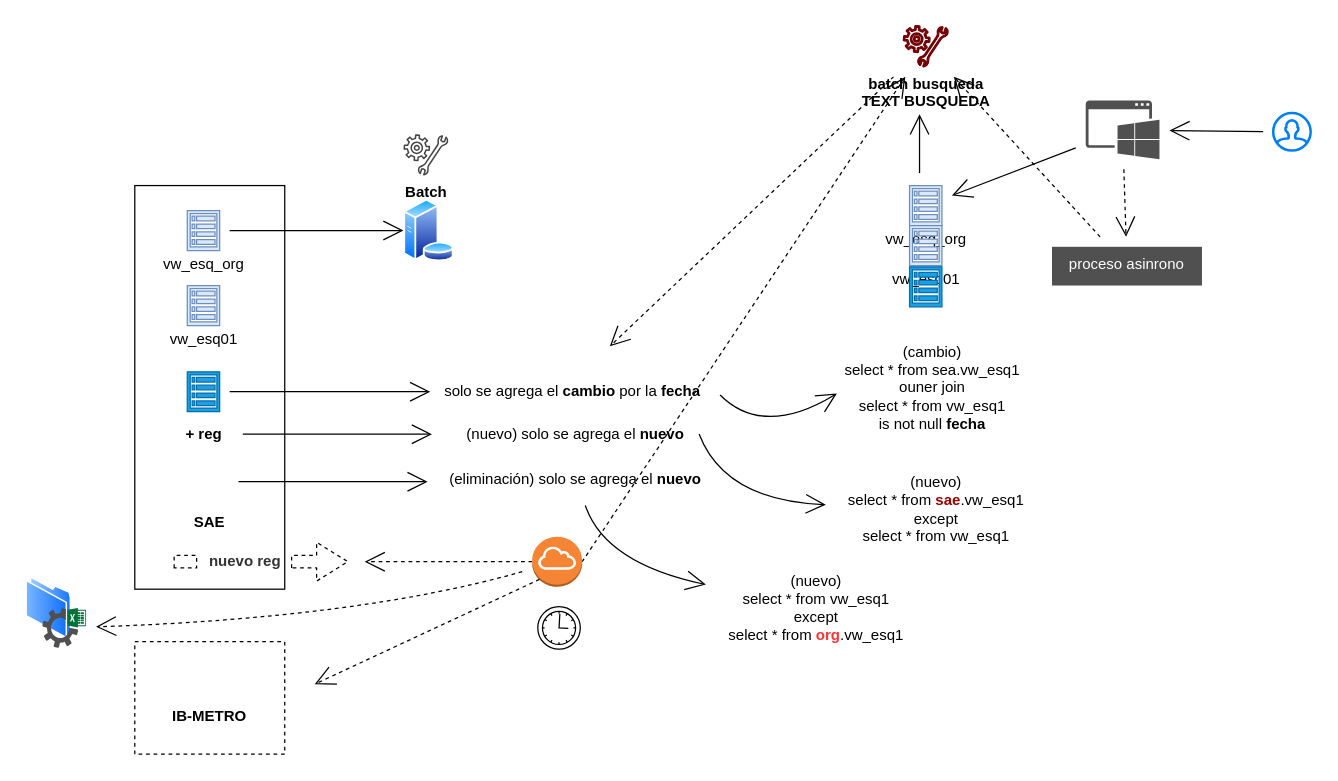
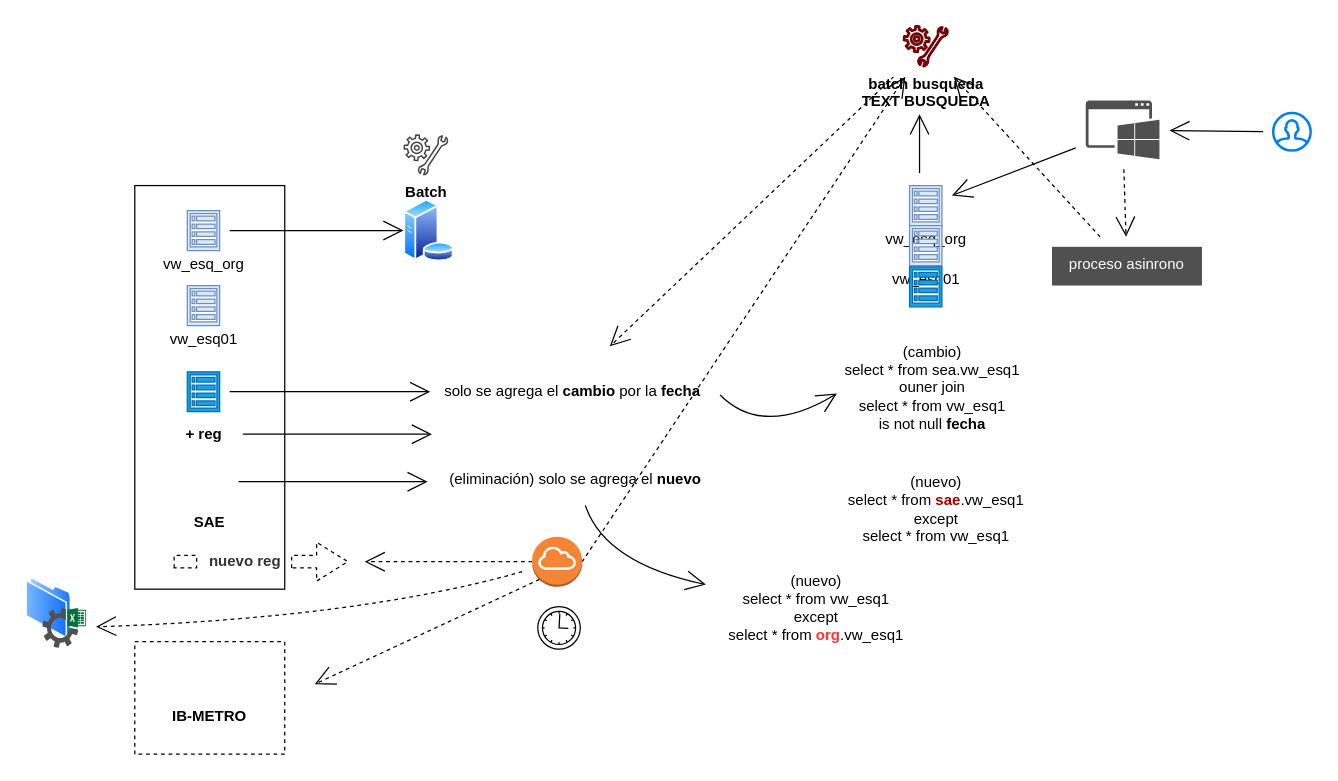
node "(nuevo) solo se agrega el nuevo": removed
edge "(nuevo) solo se agrega el nuevo" -> "(nuevo) select * from sae.vw_esq1 except select * from vw_esq1": removed
